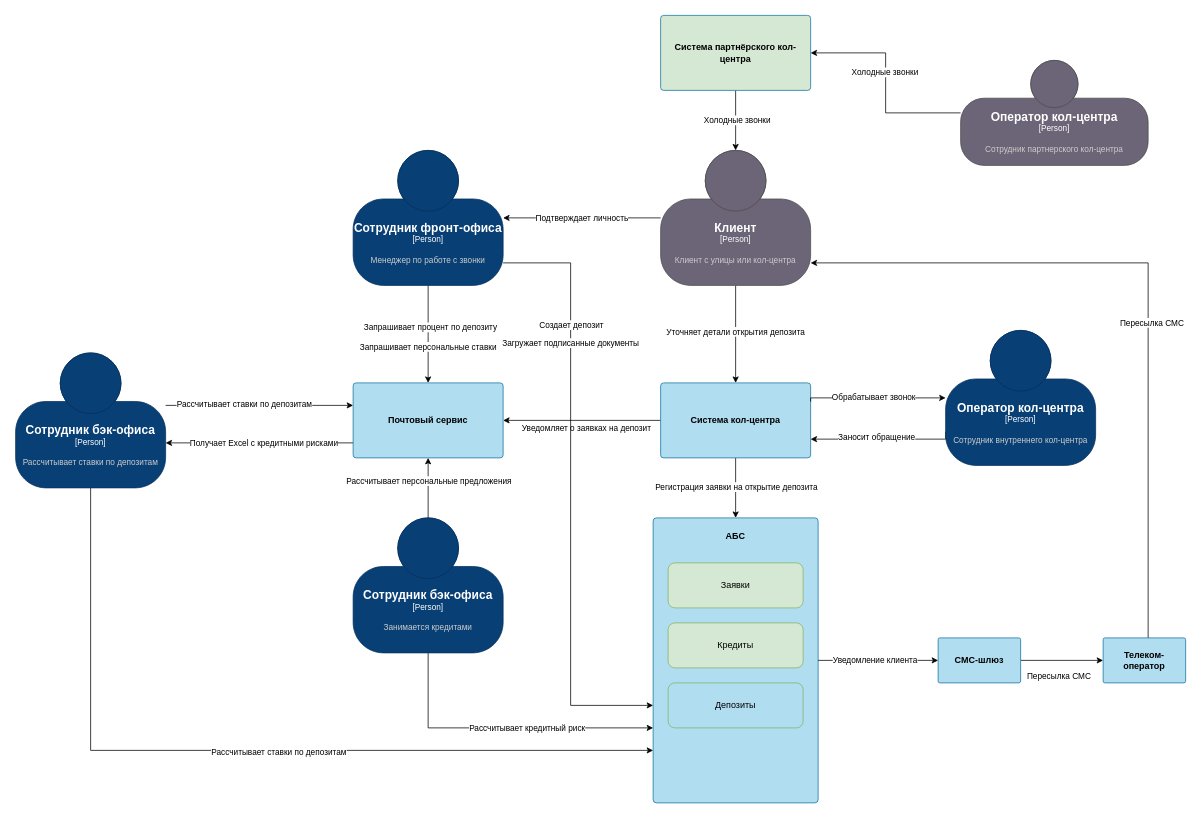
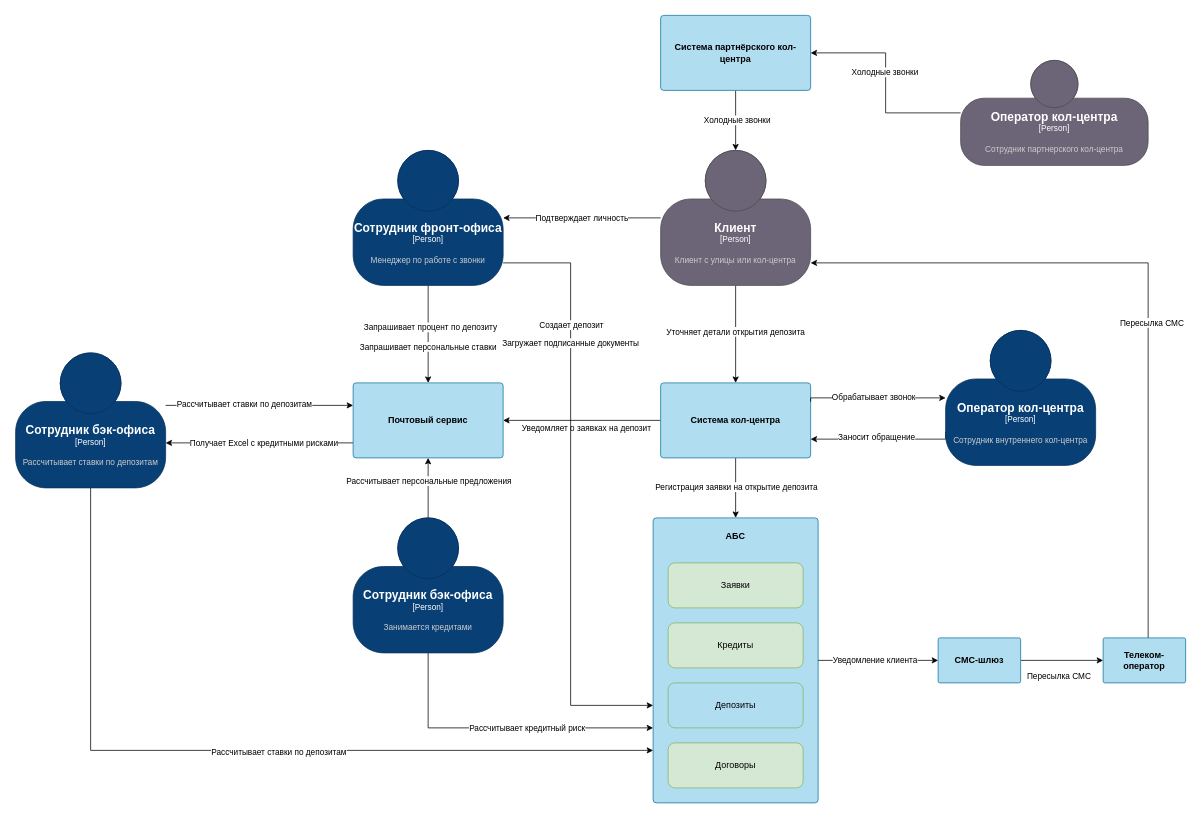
node "Система партнёрского кол-центра": fillcolor #d5e8d4 -> #b1ddf0
node "Договоры": added
